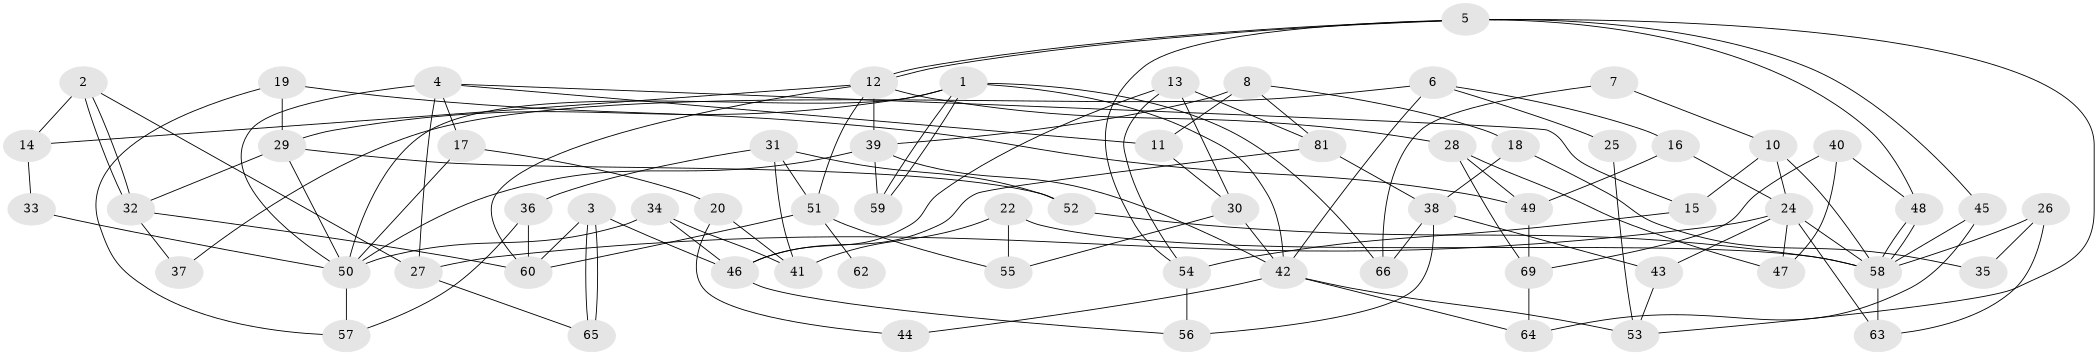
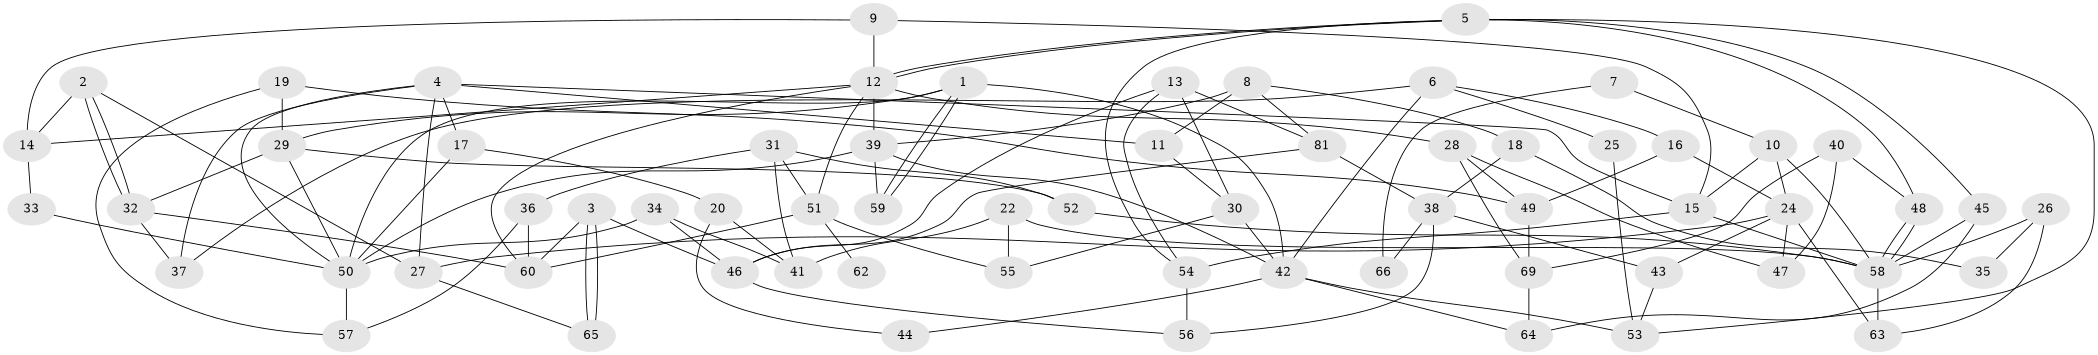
node "9": added
edge "4" -- "37": added
edge "1" -- "66": removed
edge "24" -- "58": now "15" -- "58"
